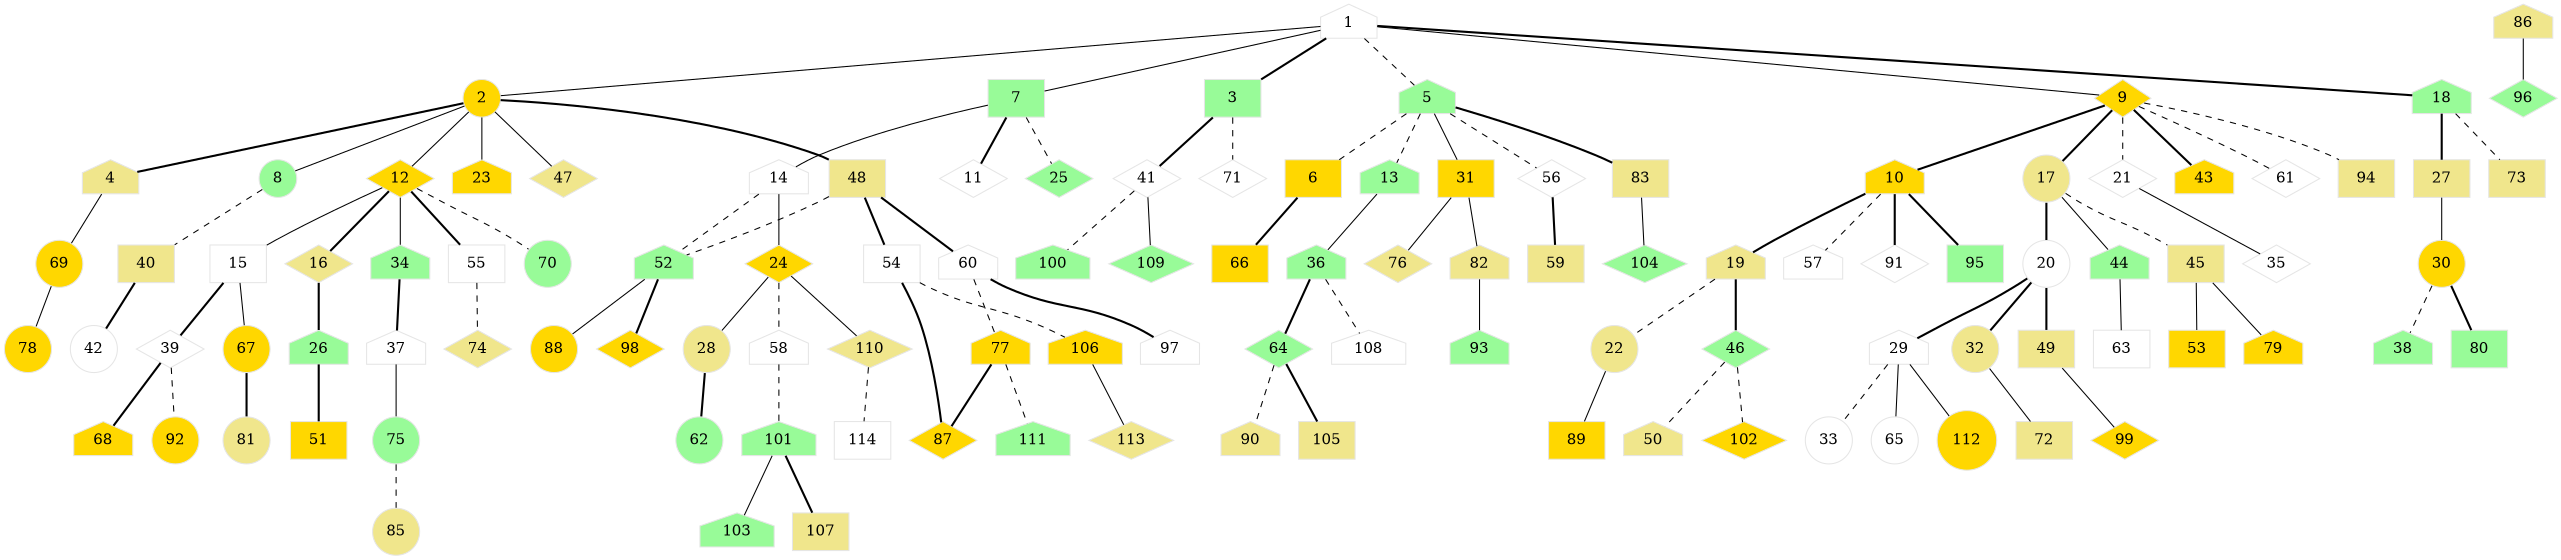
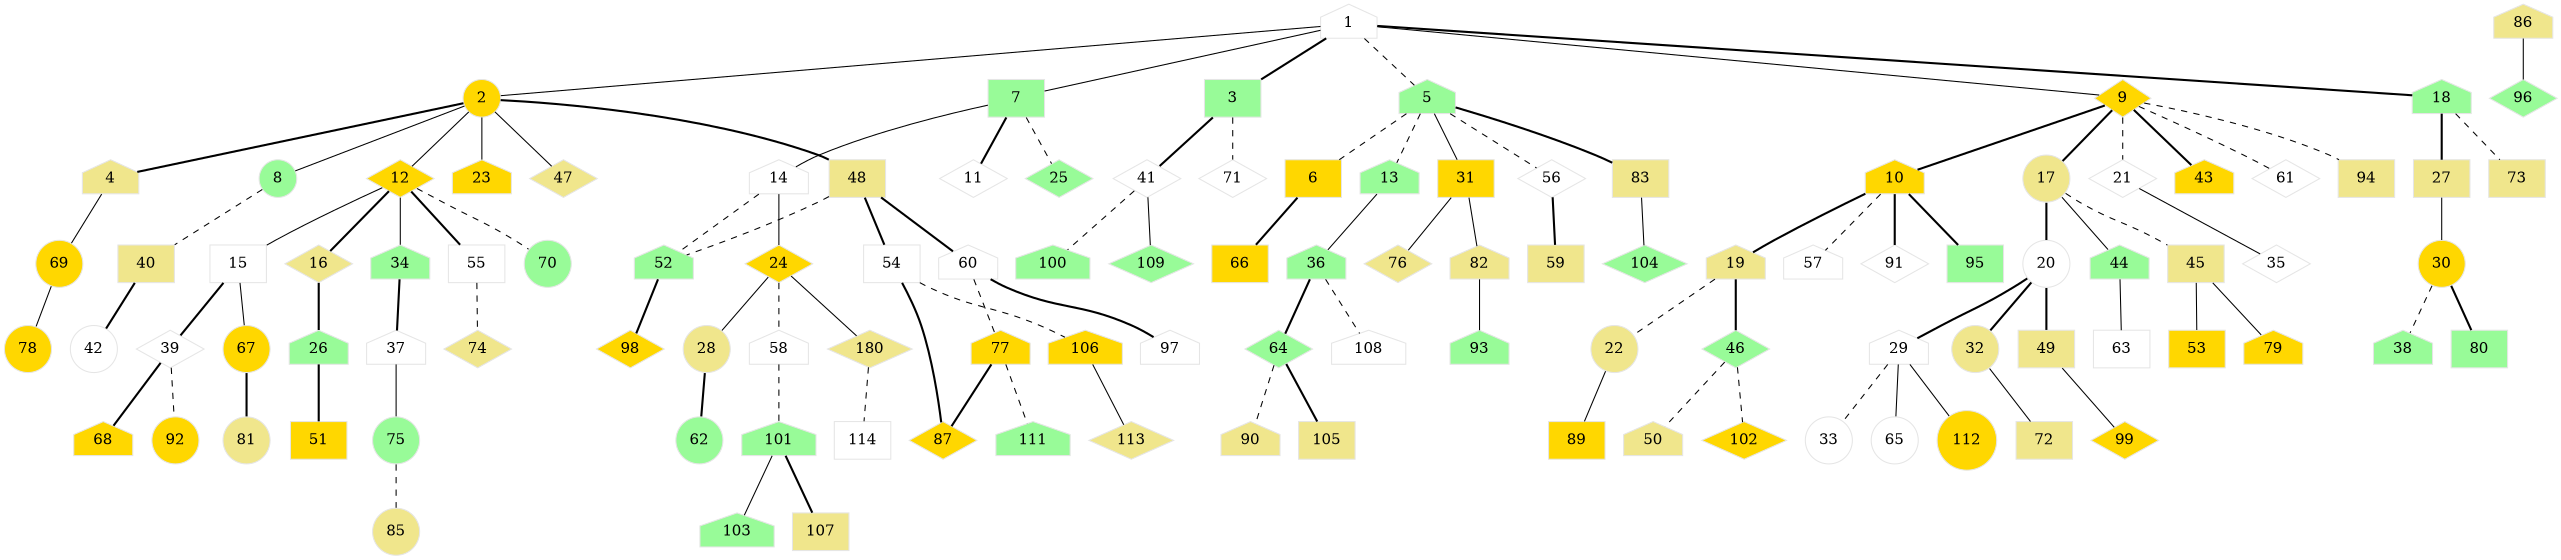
node "88": removed
node "110": label "110" -> "180"
